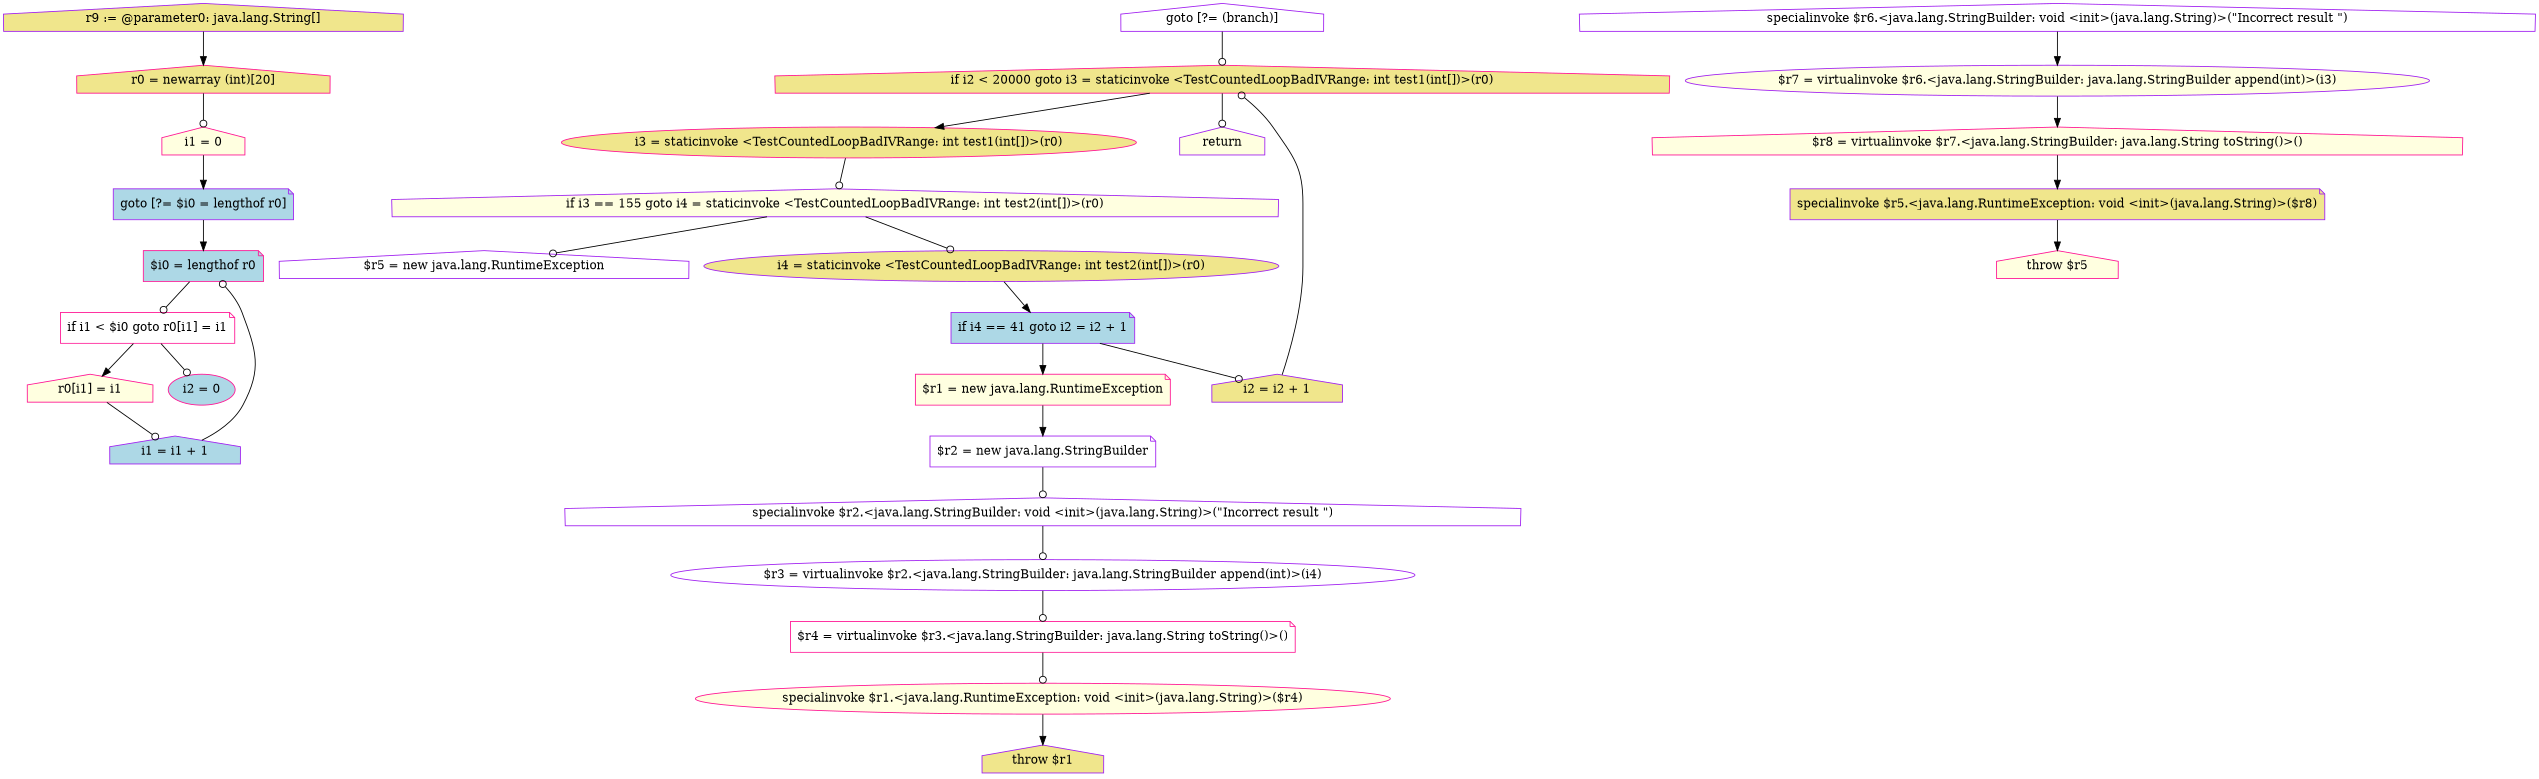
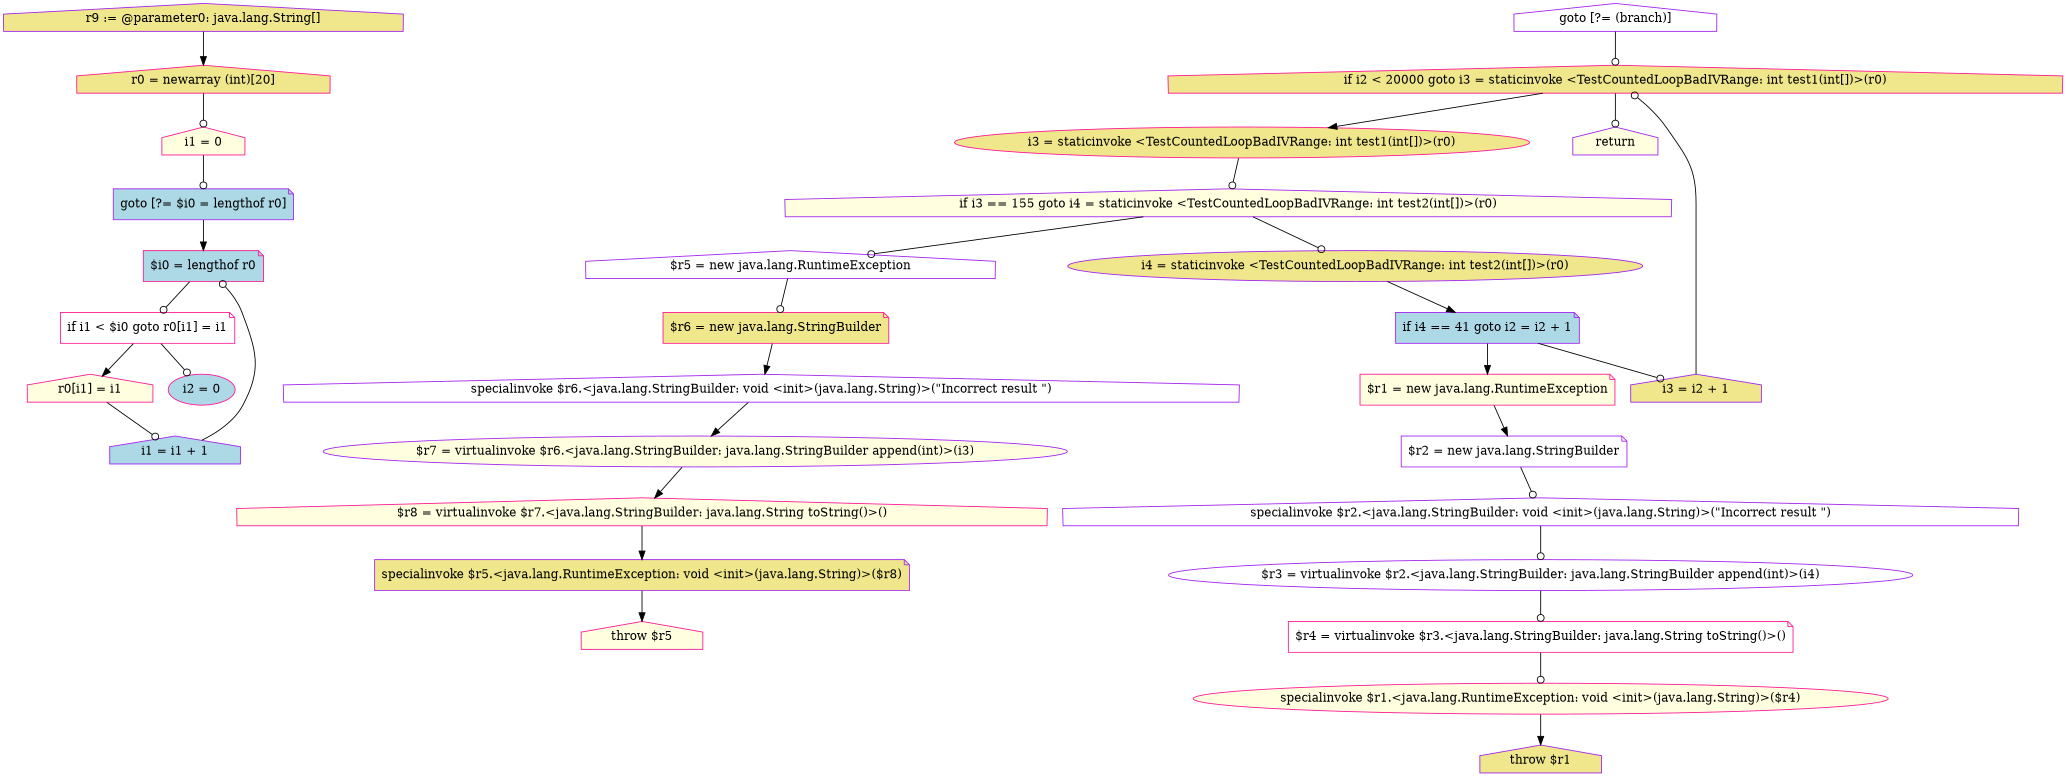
edge "i1 = 0" -> "goto [?= $i0 = lengthof r0]": arrowhead normal -> odot
node "$r6 = new java.lang.StringBuilder": added
node "i2 = i2 + 1": label "i2 = i2 + 1" -> "i3 = i2 + 1"
